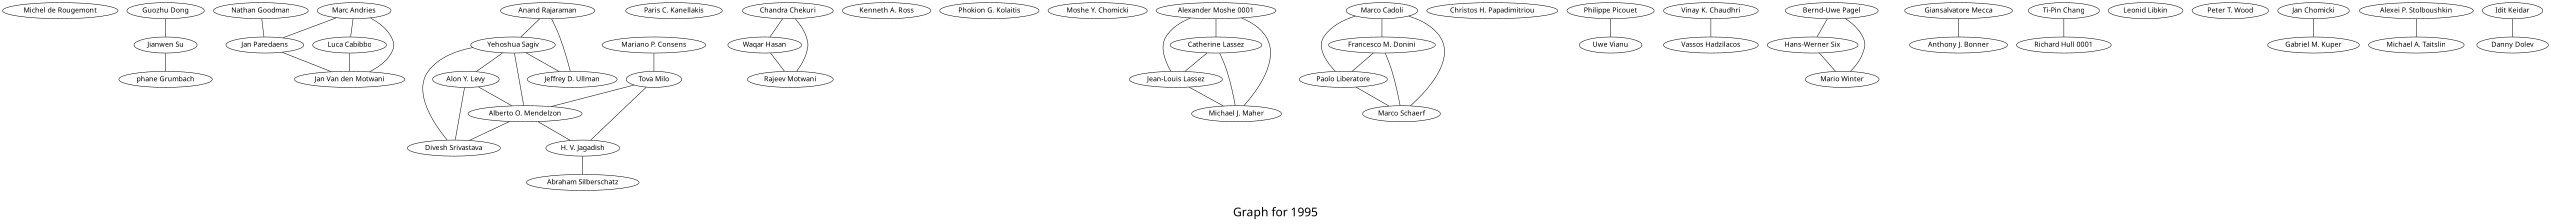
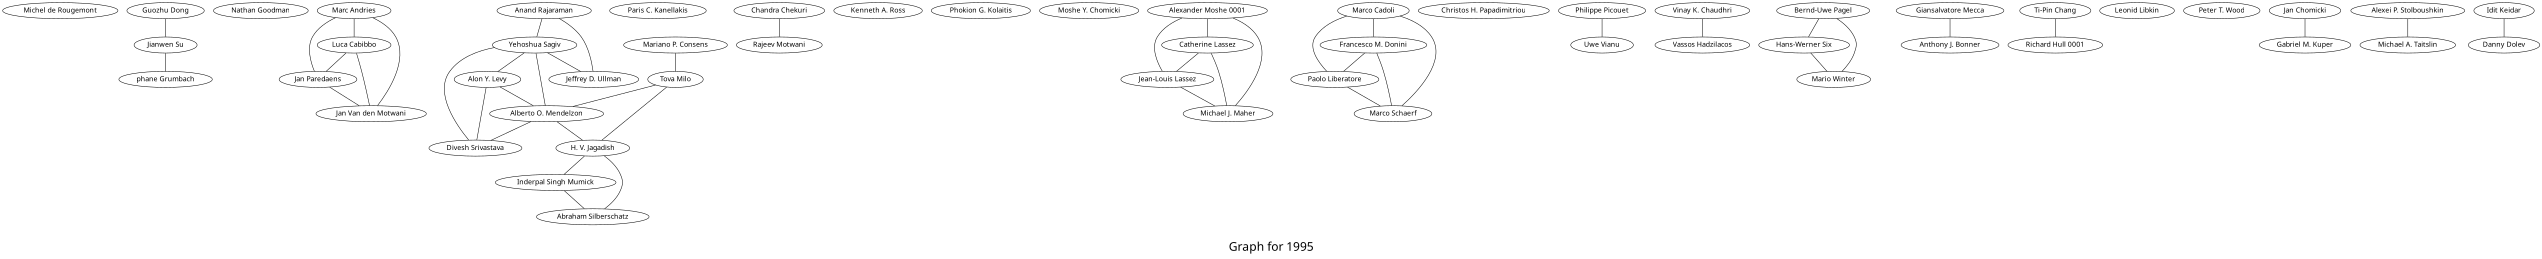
edge "Nathan Goodman" -- "Jan Paredaens": now "Luca Cabibbo" -- "Jan Paredaens"
node "Waqar Hasan": removed
node "Inderpal Singh Mumick": added
